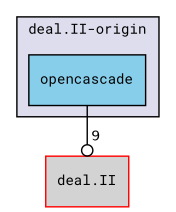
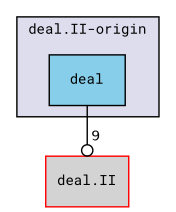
node "opencascade": label "opencascade" -> "deal"
